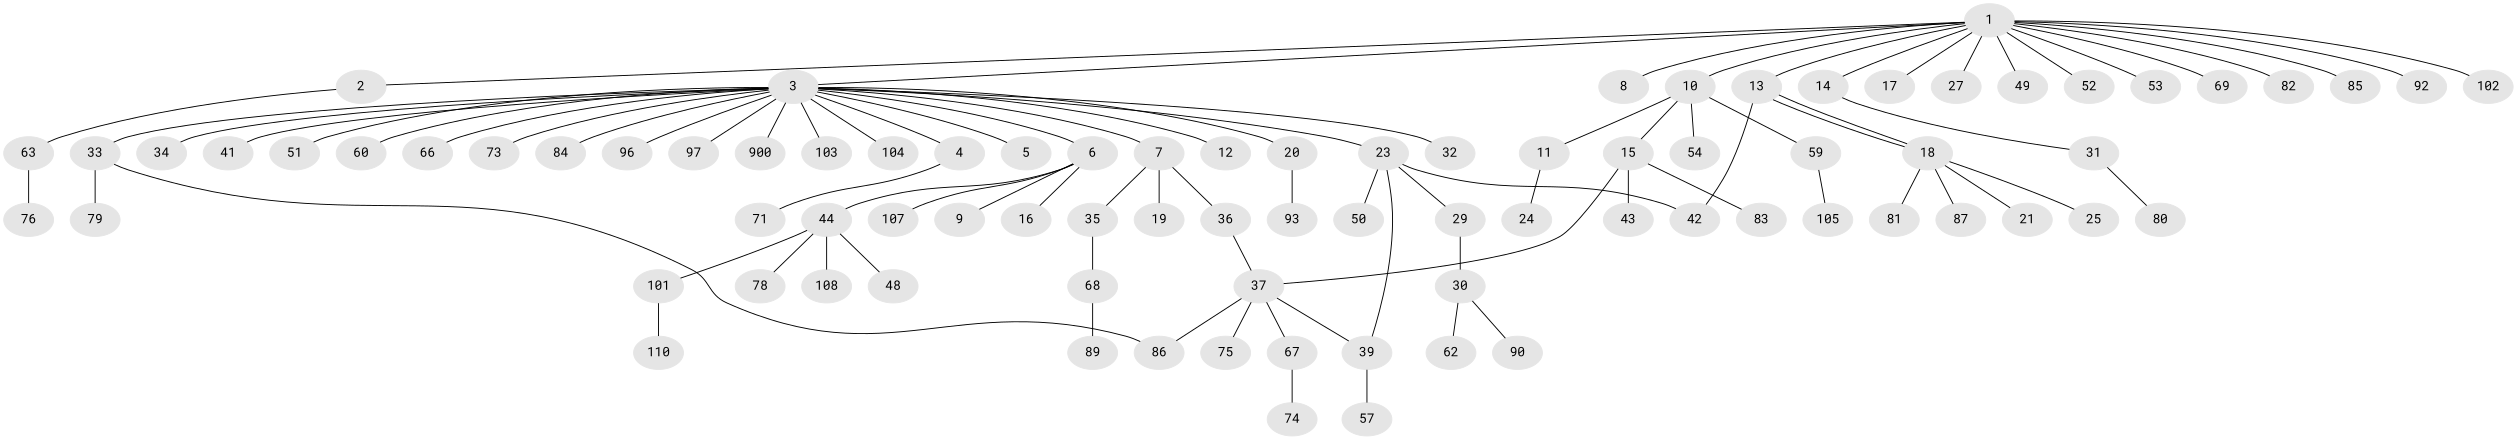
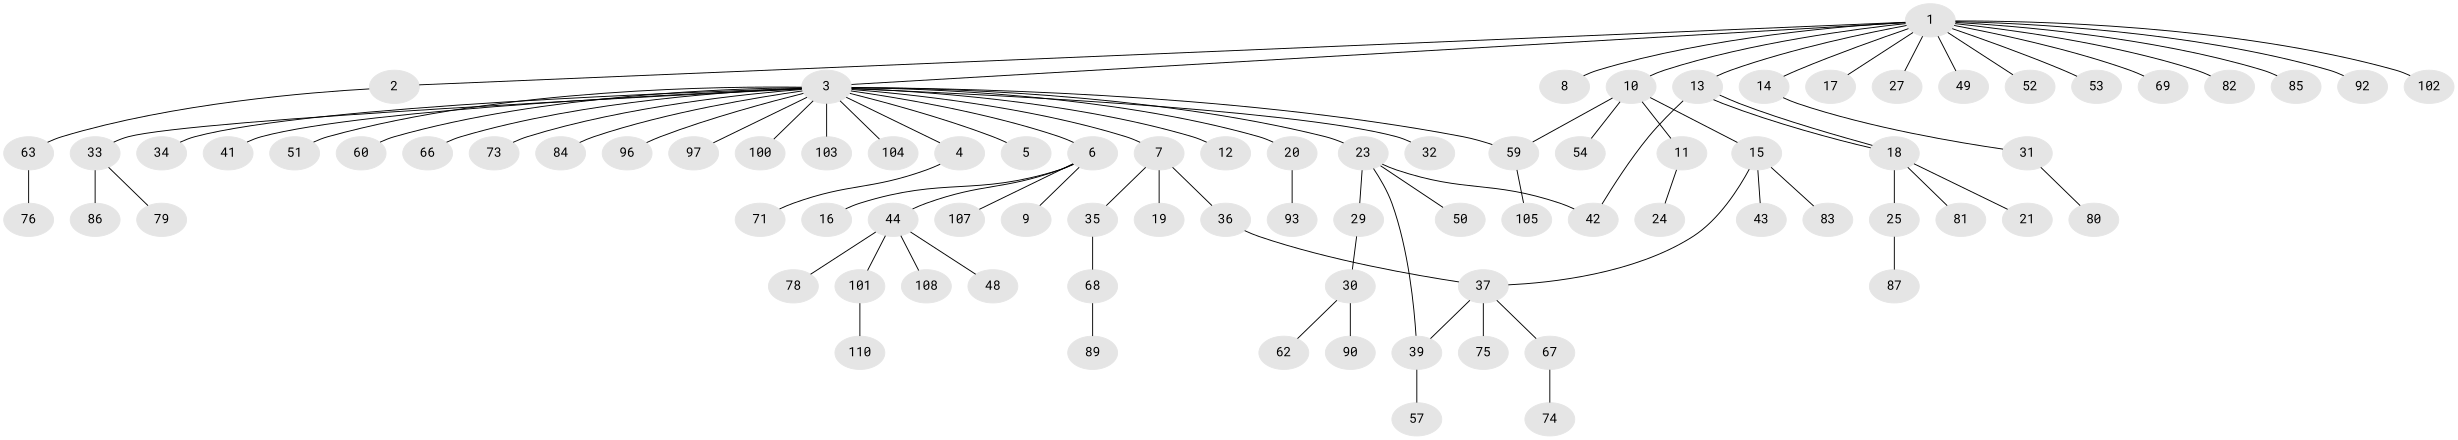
edge "3" -- "59": added
node "900": label "900" -> "100"
edge "18" -- "87": now "25" -- "87"
edge "37" -- "86": removed
